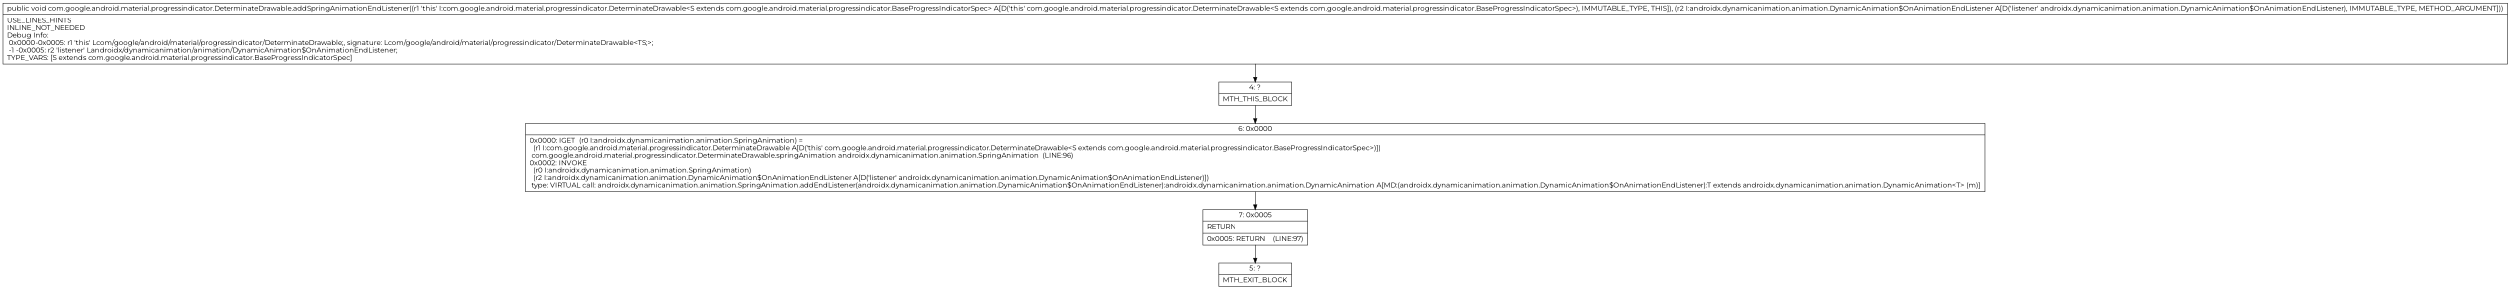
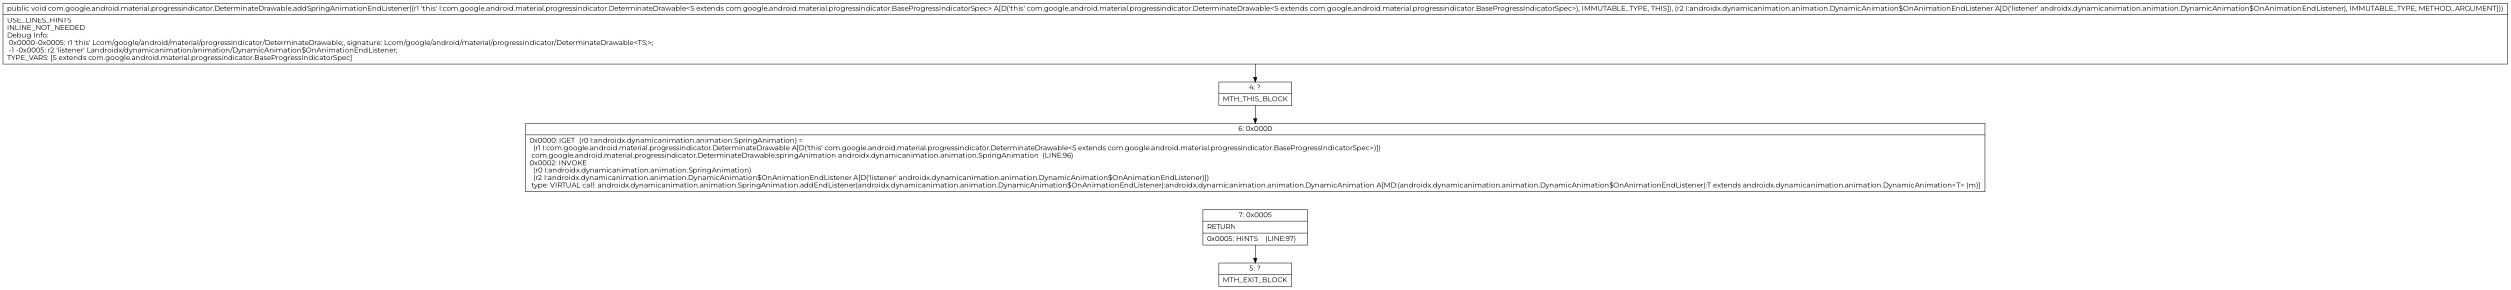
edge "6: 0x0000" -> "7: 0x0005": removed
node "7: 0x0005": text "0x0005: RETURN    (LINE:97)" -> "0x0005: HINTS    (LINE:97)"
